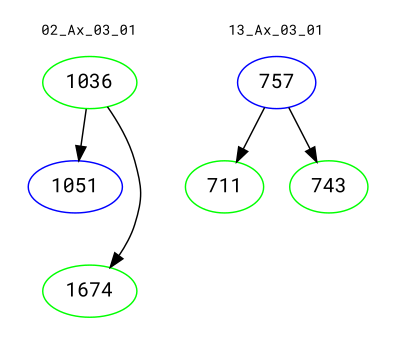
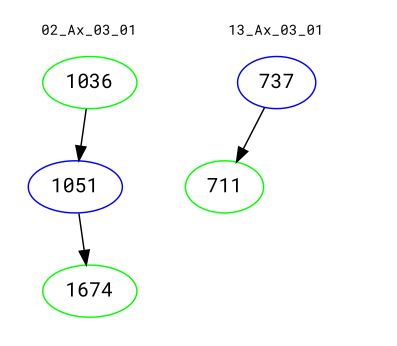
node "757": label "757" -> "737"
edge "1036" -> "1674": now "1051" -> "1674"
node "743": removed
